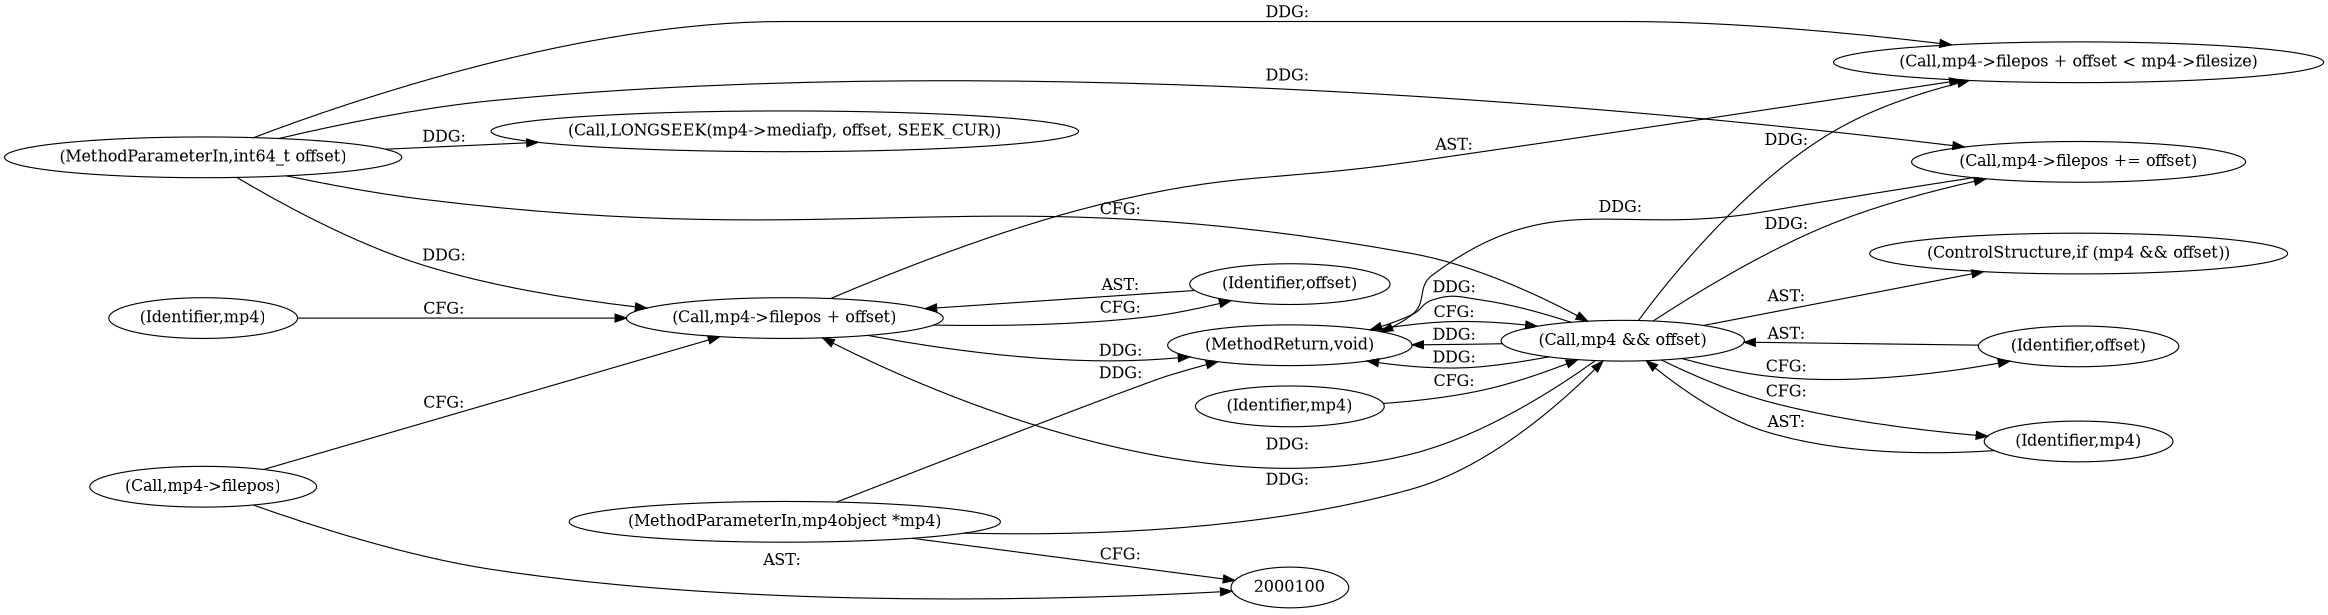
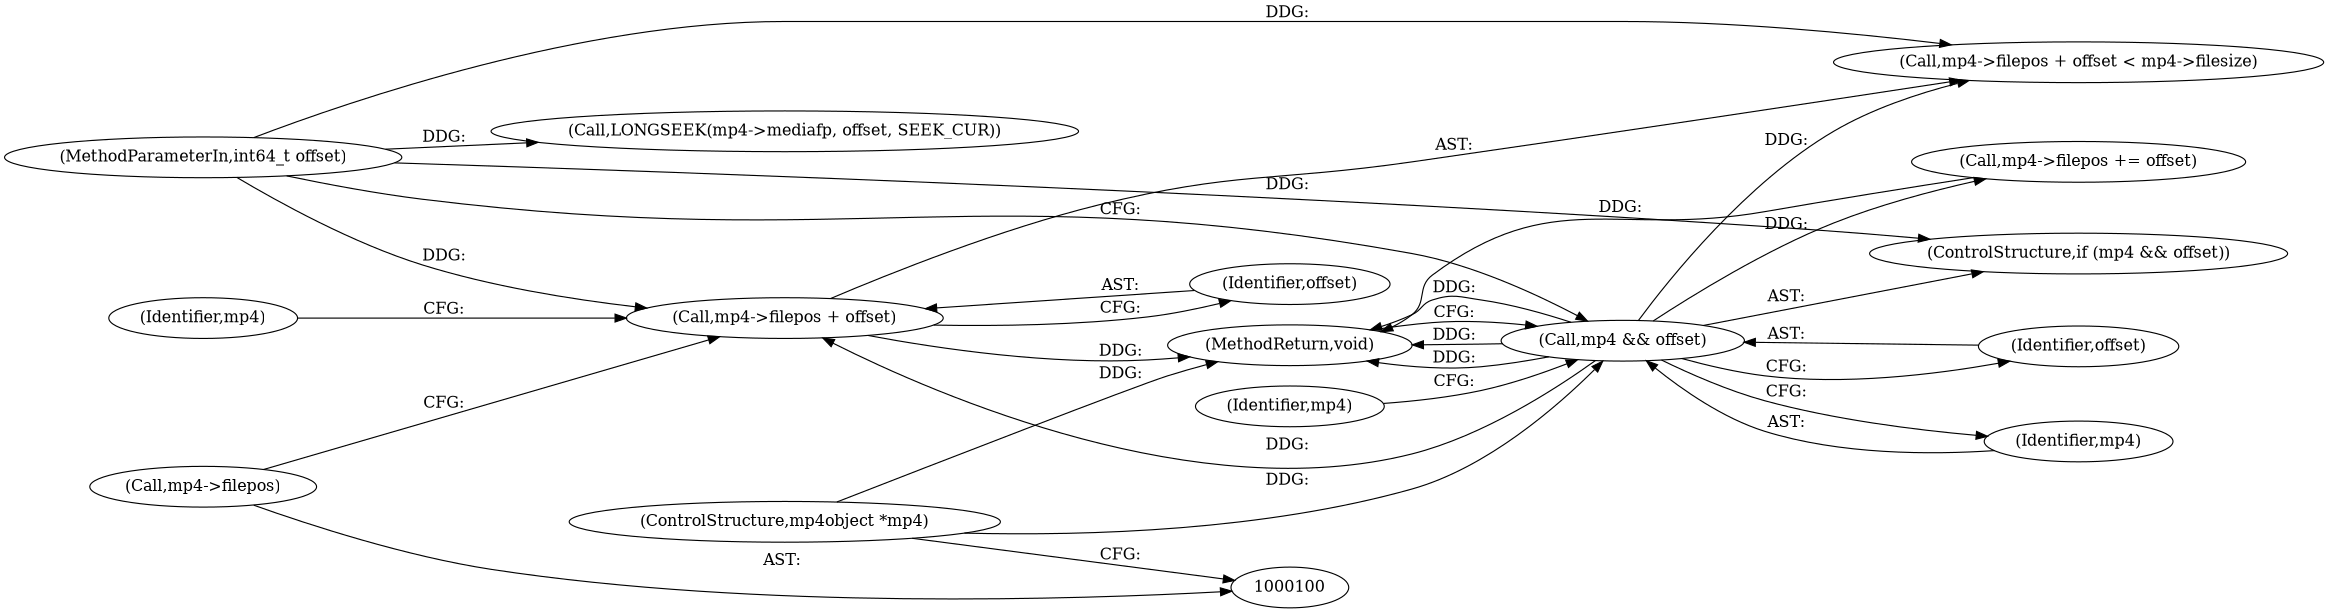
edge "(MethodParameterIn,int64_t offset)" -> "(Call,mp4->filepos += offset)": now "(MethodParameterIn,int64_t offset)" -> "(ControlStructure,if (mp4 && offset))"
node "(MethodParameterIn,mp4object *mp4)": label "(MethodParameterIn,mp4object *mp4)" -> "(ControlStructure,mp4object *mp4)"
node "2000100": label "2000100" -> "1000100"
